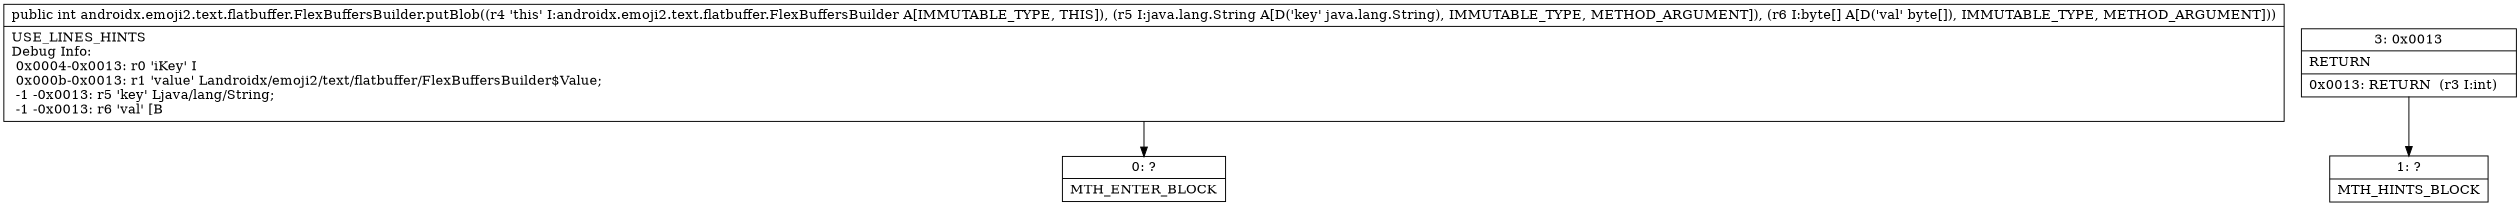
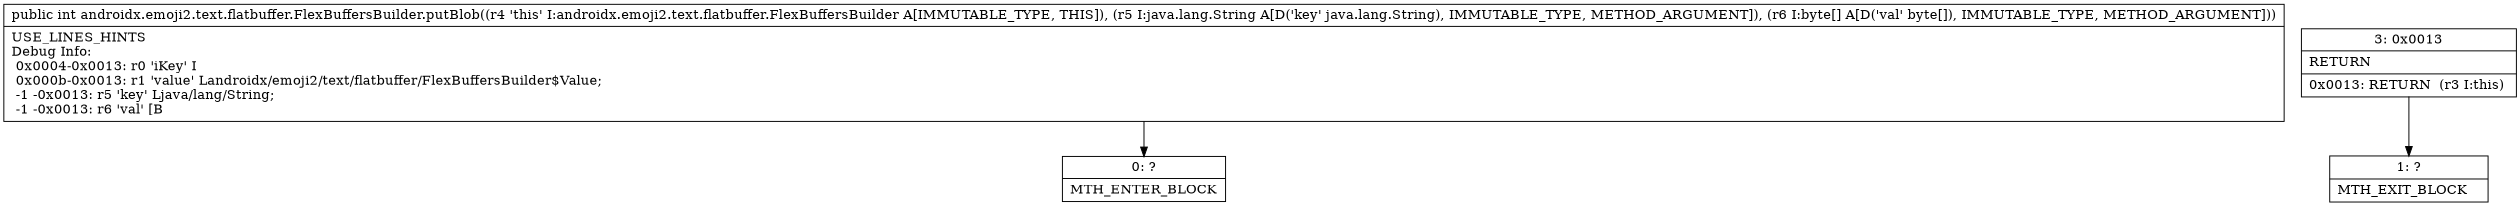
node "3: 0x0013": text "0x0013: RETURN  (r3 I:int)" -> "0x0013: RETURN  (r3 I:this)"
node "1: ?": text "MTH_HINTS_BLOCK" -> "MTH_EXIT_BLOCK"
